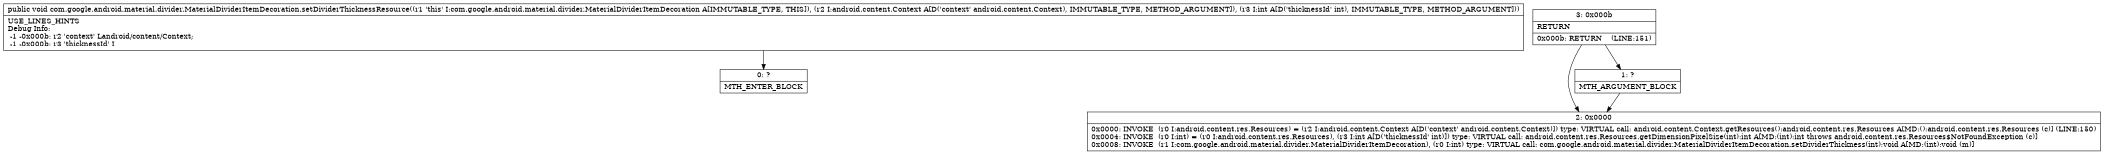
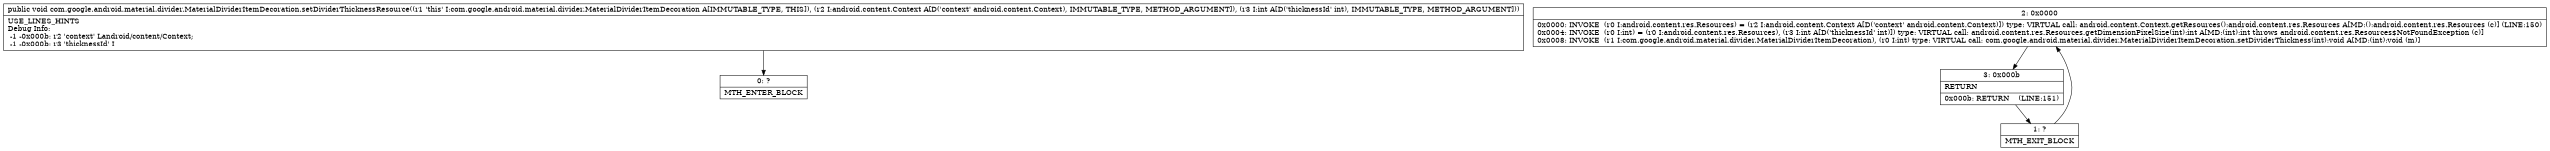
edge "3: 0x000b" -> "2: 0x0000": reversed
node "1: ?": text "MTH_ARGUMENT_BLOCK" -> "MTH_EXIT_BLOCK"
